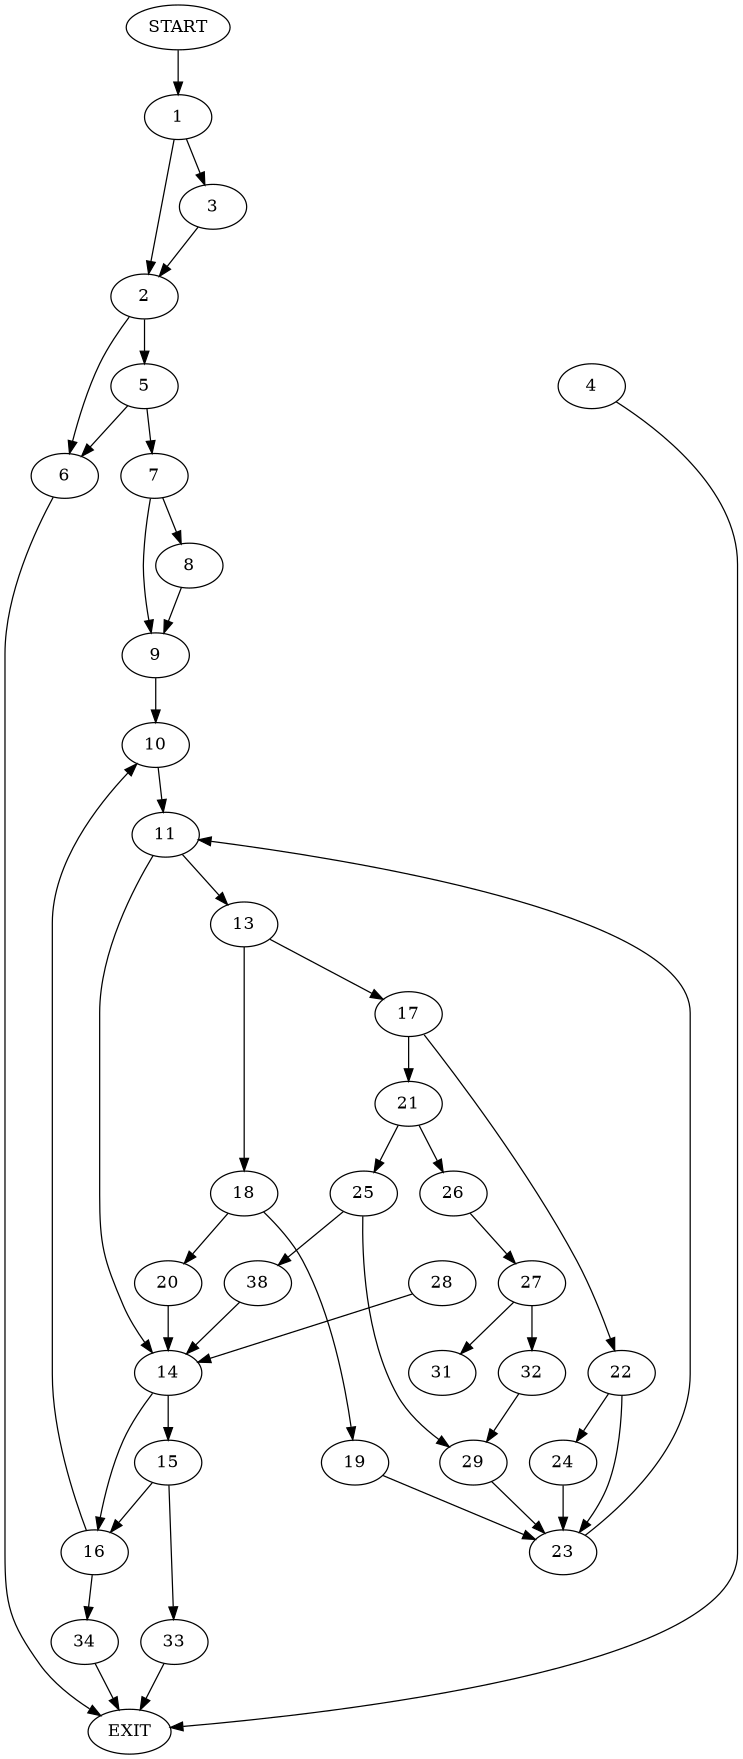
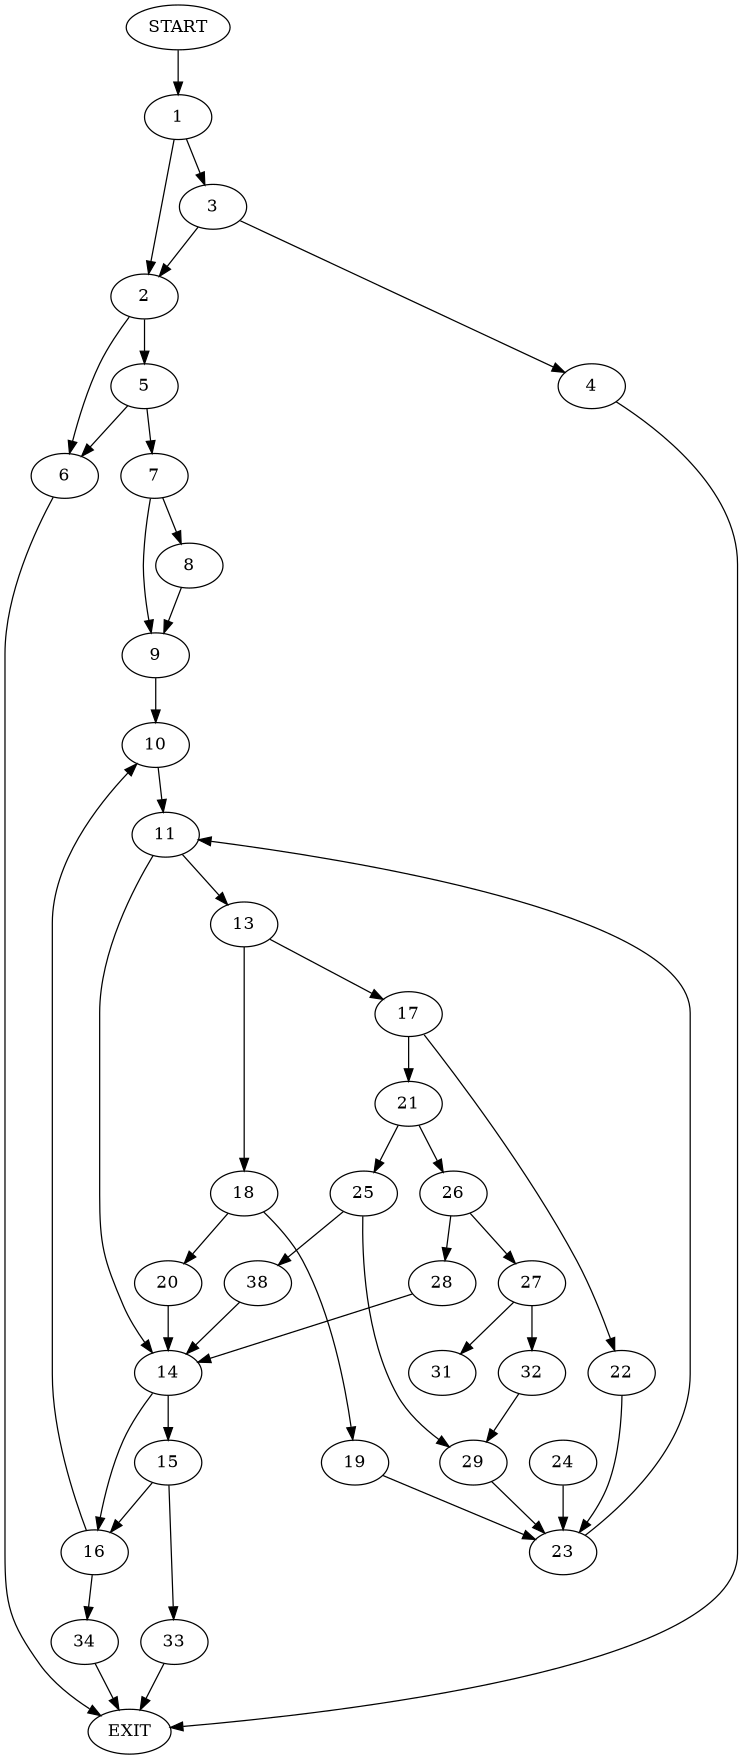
edge "3" -> "4": added
edge "26" -> "28": added
edge "22" -> "24": removed
